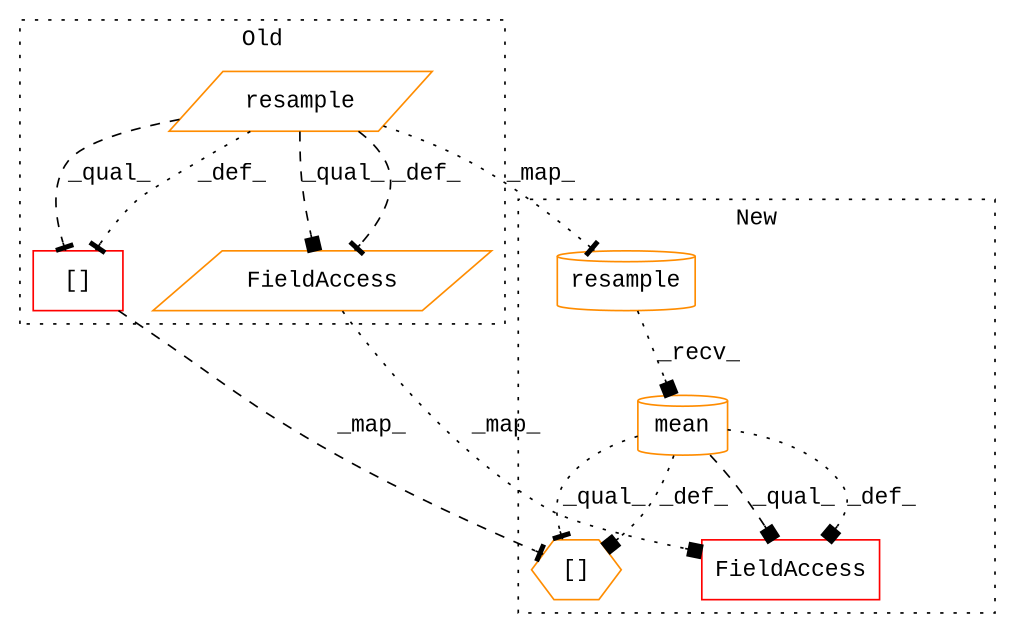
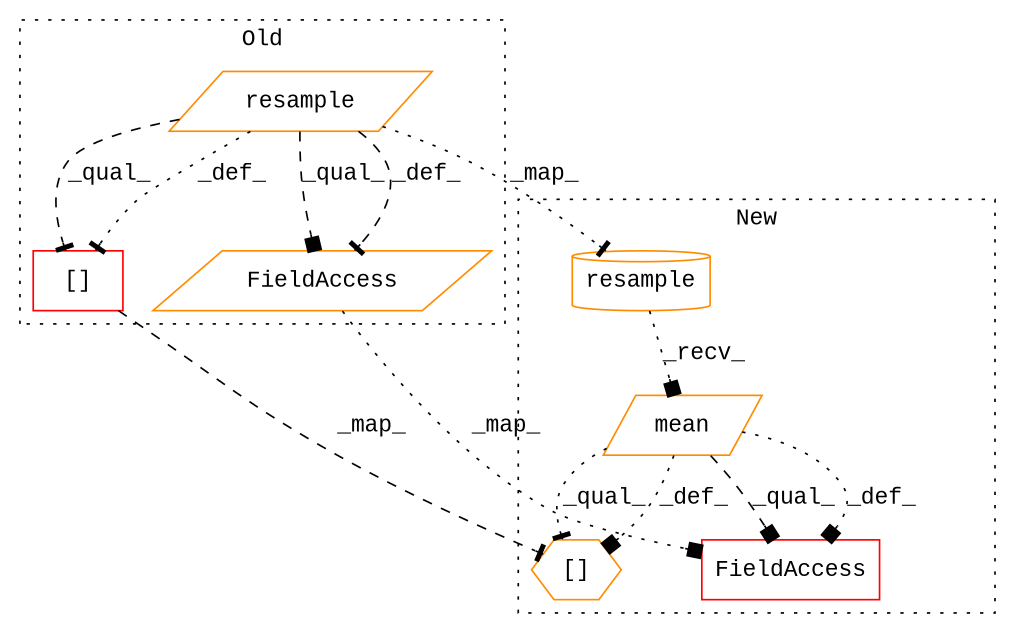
node "mean": shape cylinder -> parallelogram
